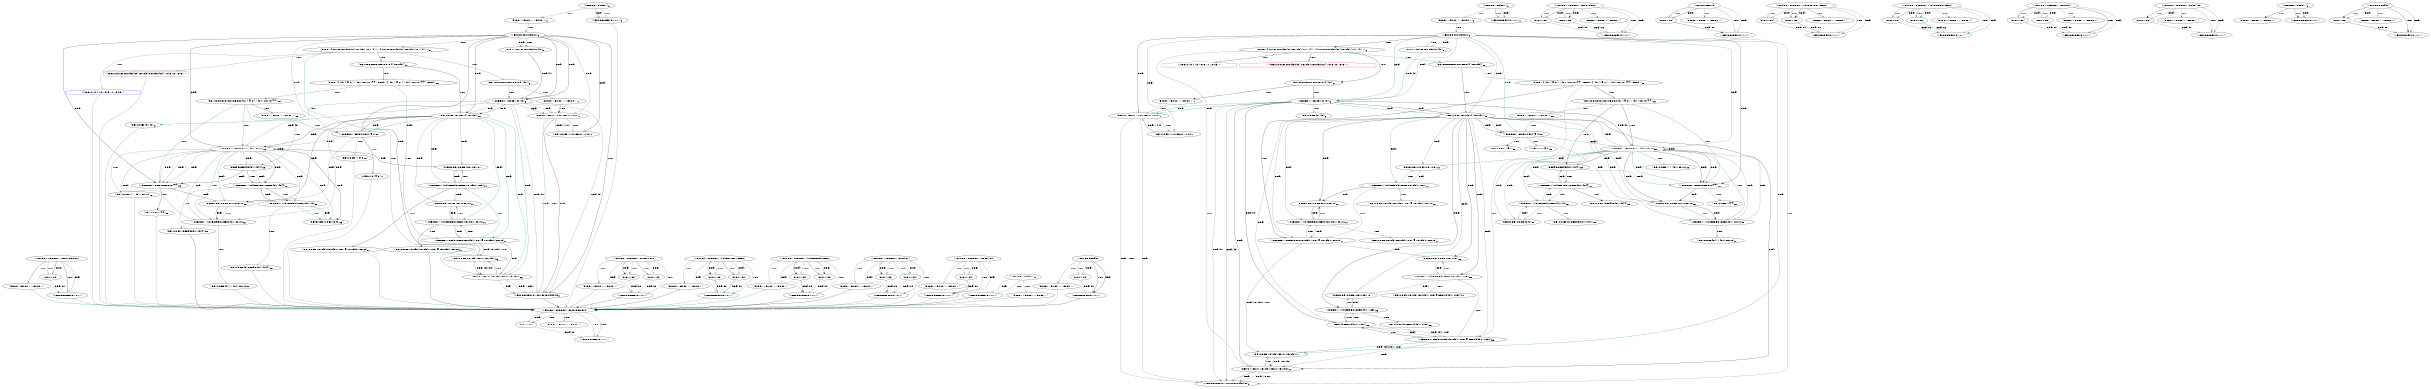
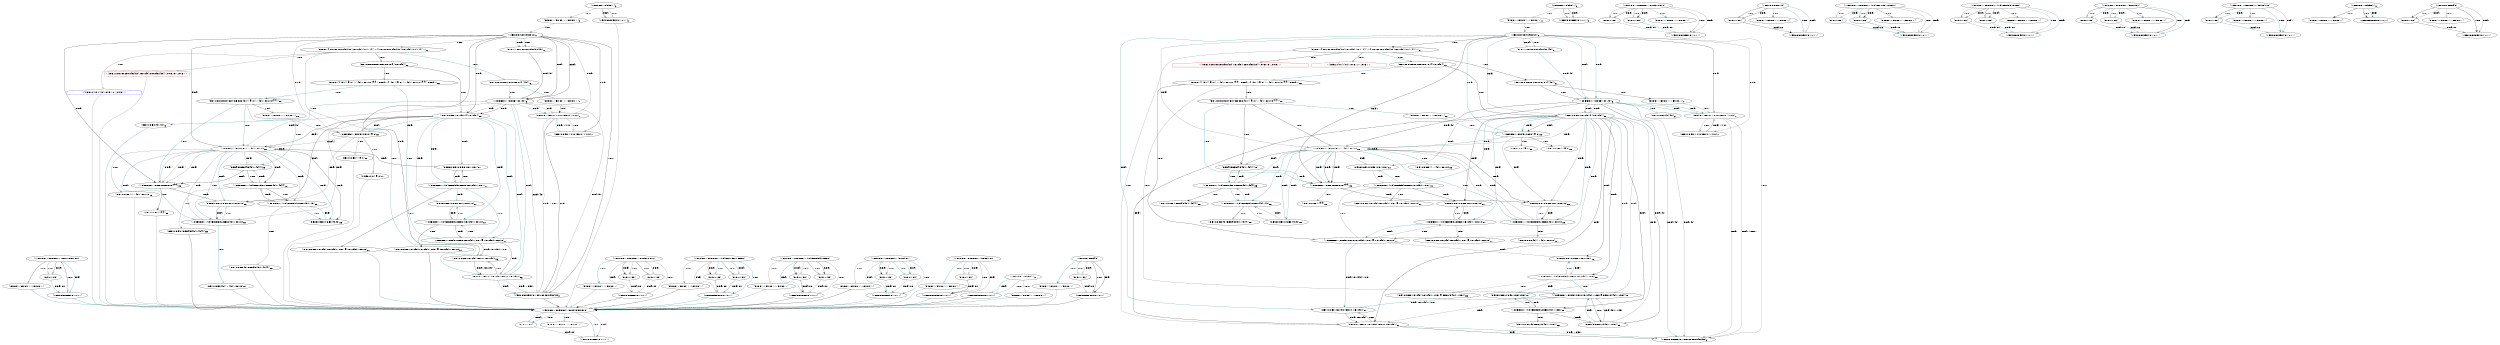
edge "(<operator>.assignment,new_fpl->user = get_uid(fpl->user))" -> "(<operator>.indirectFieldAccess,new_fpl->user)": reversed
edge "(<operator>.indirectFieldAccess,fpl->user)" -> "(get_uid,get_uid(fpl->user))": label "NULL: " -> "CFG: "
edge "(get_uid,get_uid(fpl->user))" -> "(<operator>.indirectFieldAccess,fpl->user)": removed, label "AST:"
